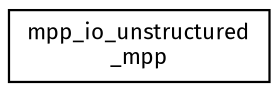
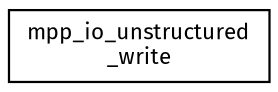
node "mpp_io_unstructured _mpp": label "mpp_io_unstructured _mpp" -> "mpp_io_unstructured _write"
